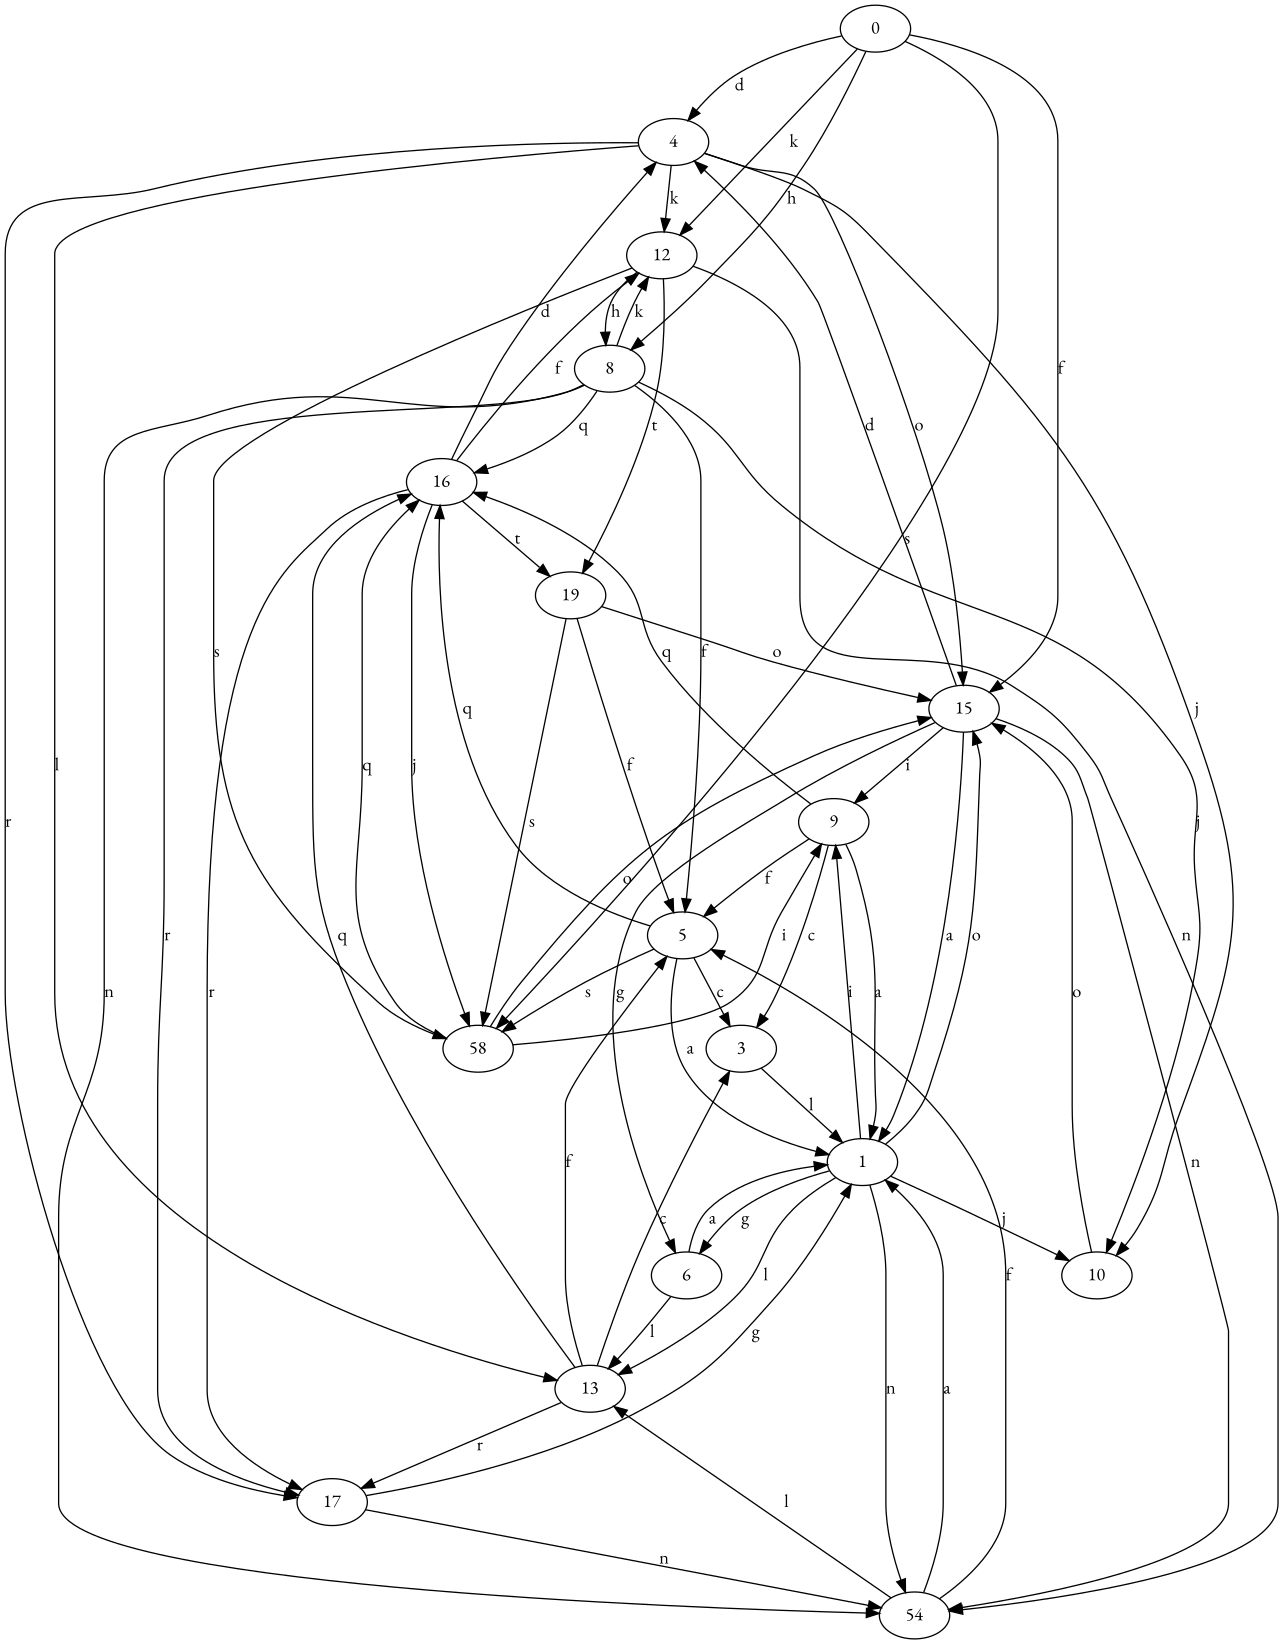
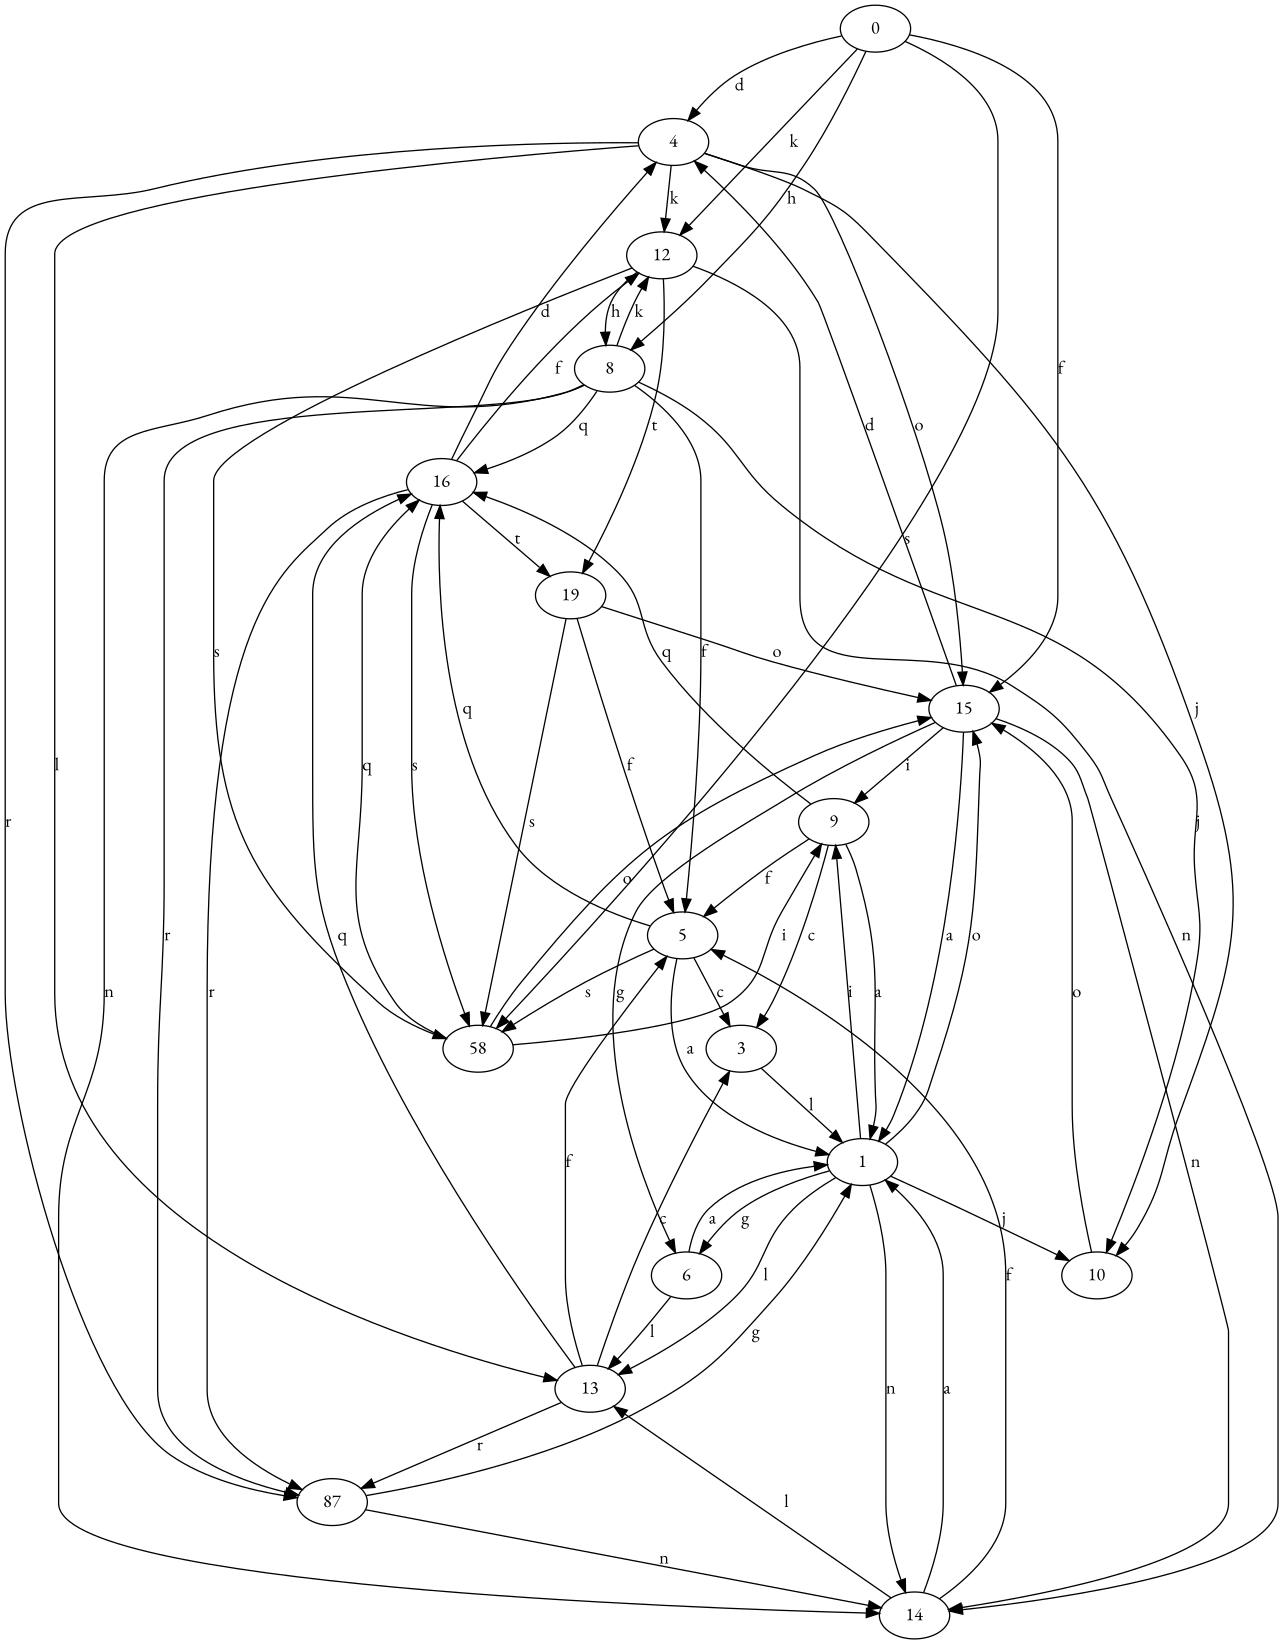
edge "16" -> "58": label "j" -> "s"
node "17": label "17" -> "87"
node "54": label "54" -> "14"
